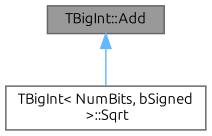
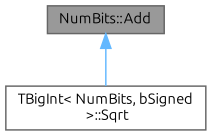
node "TBigInt::Add": label "TBigInt::Add" -> "NumBits::Add"
